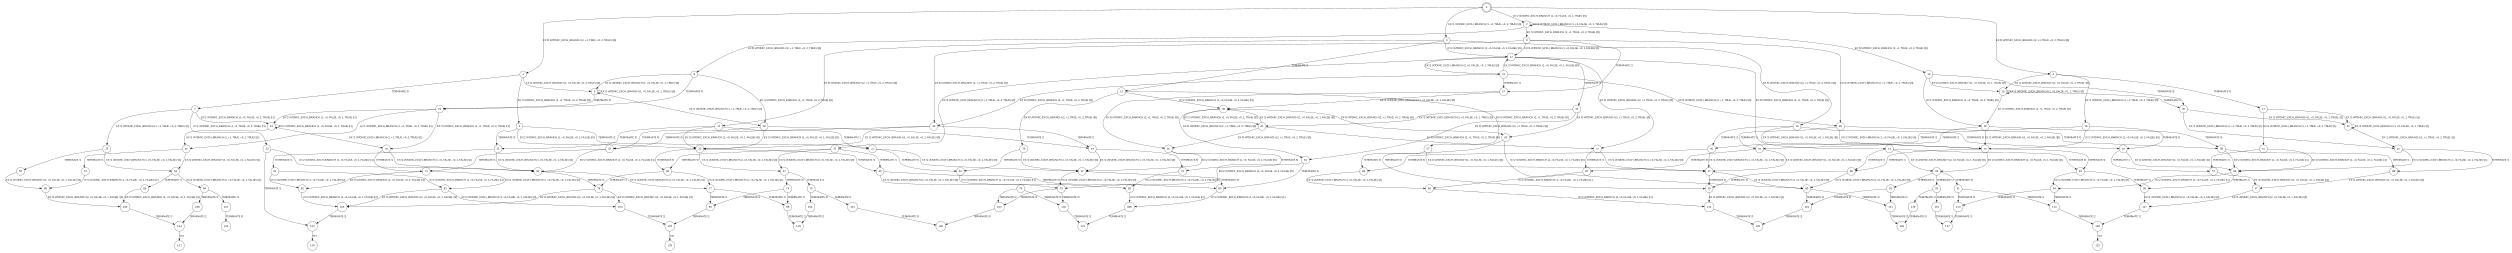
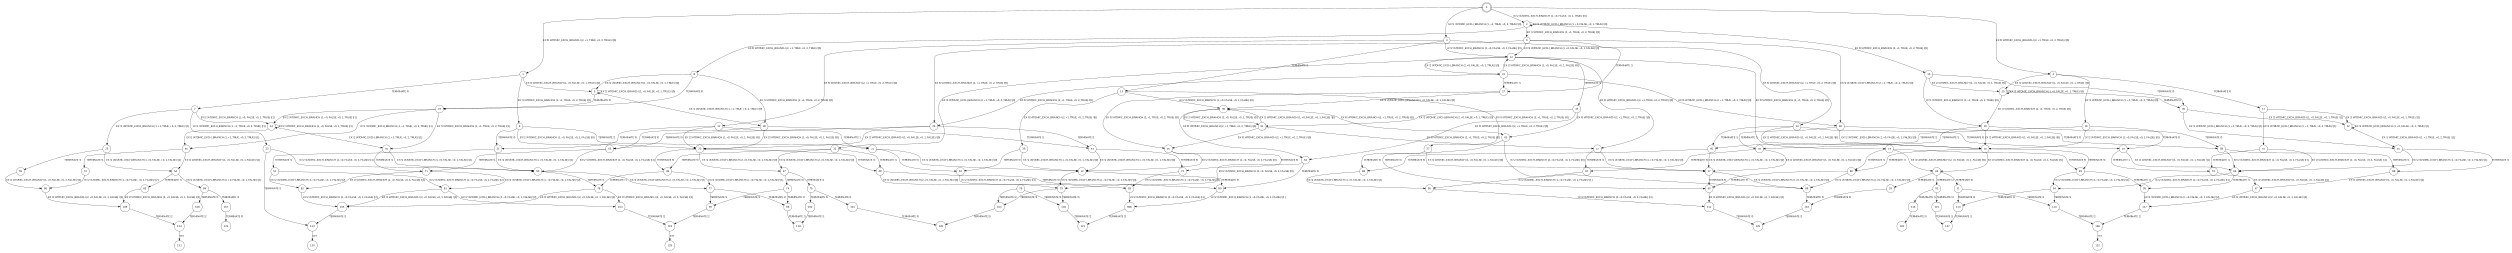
node "111": removed
